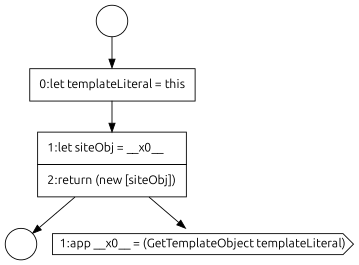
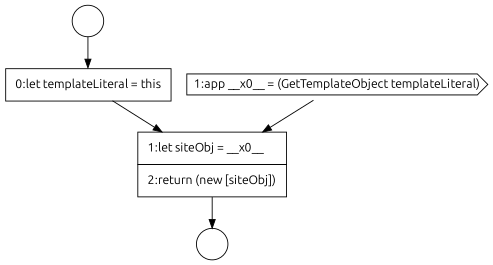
edge "1:let siteObj = __x0__" -> "1:app __x0__ = (GetTemplateObject templateLiteral)": reversed
